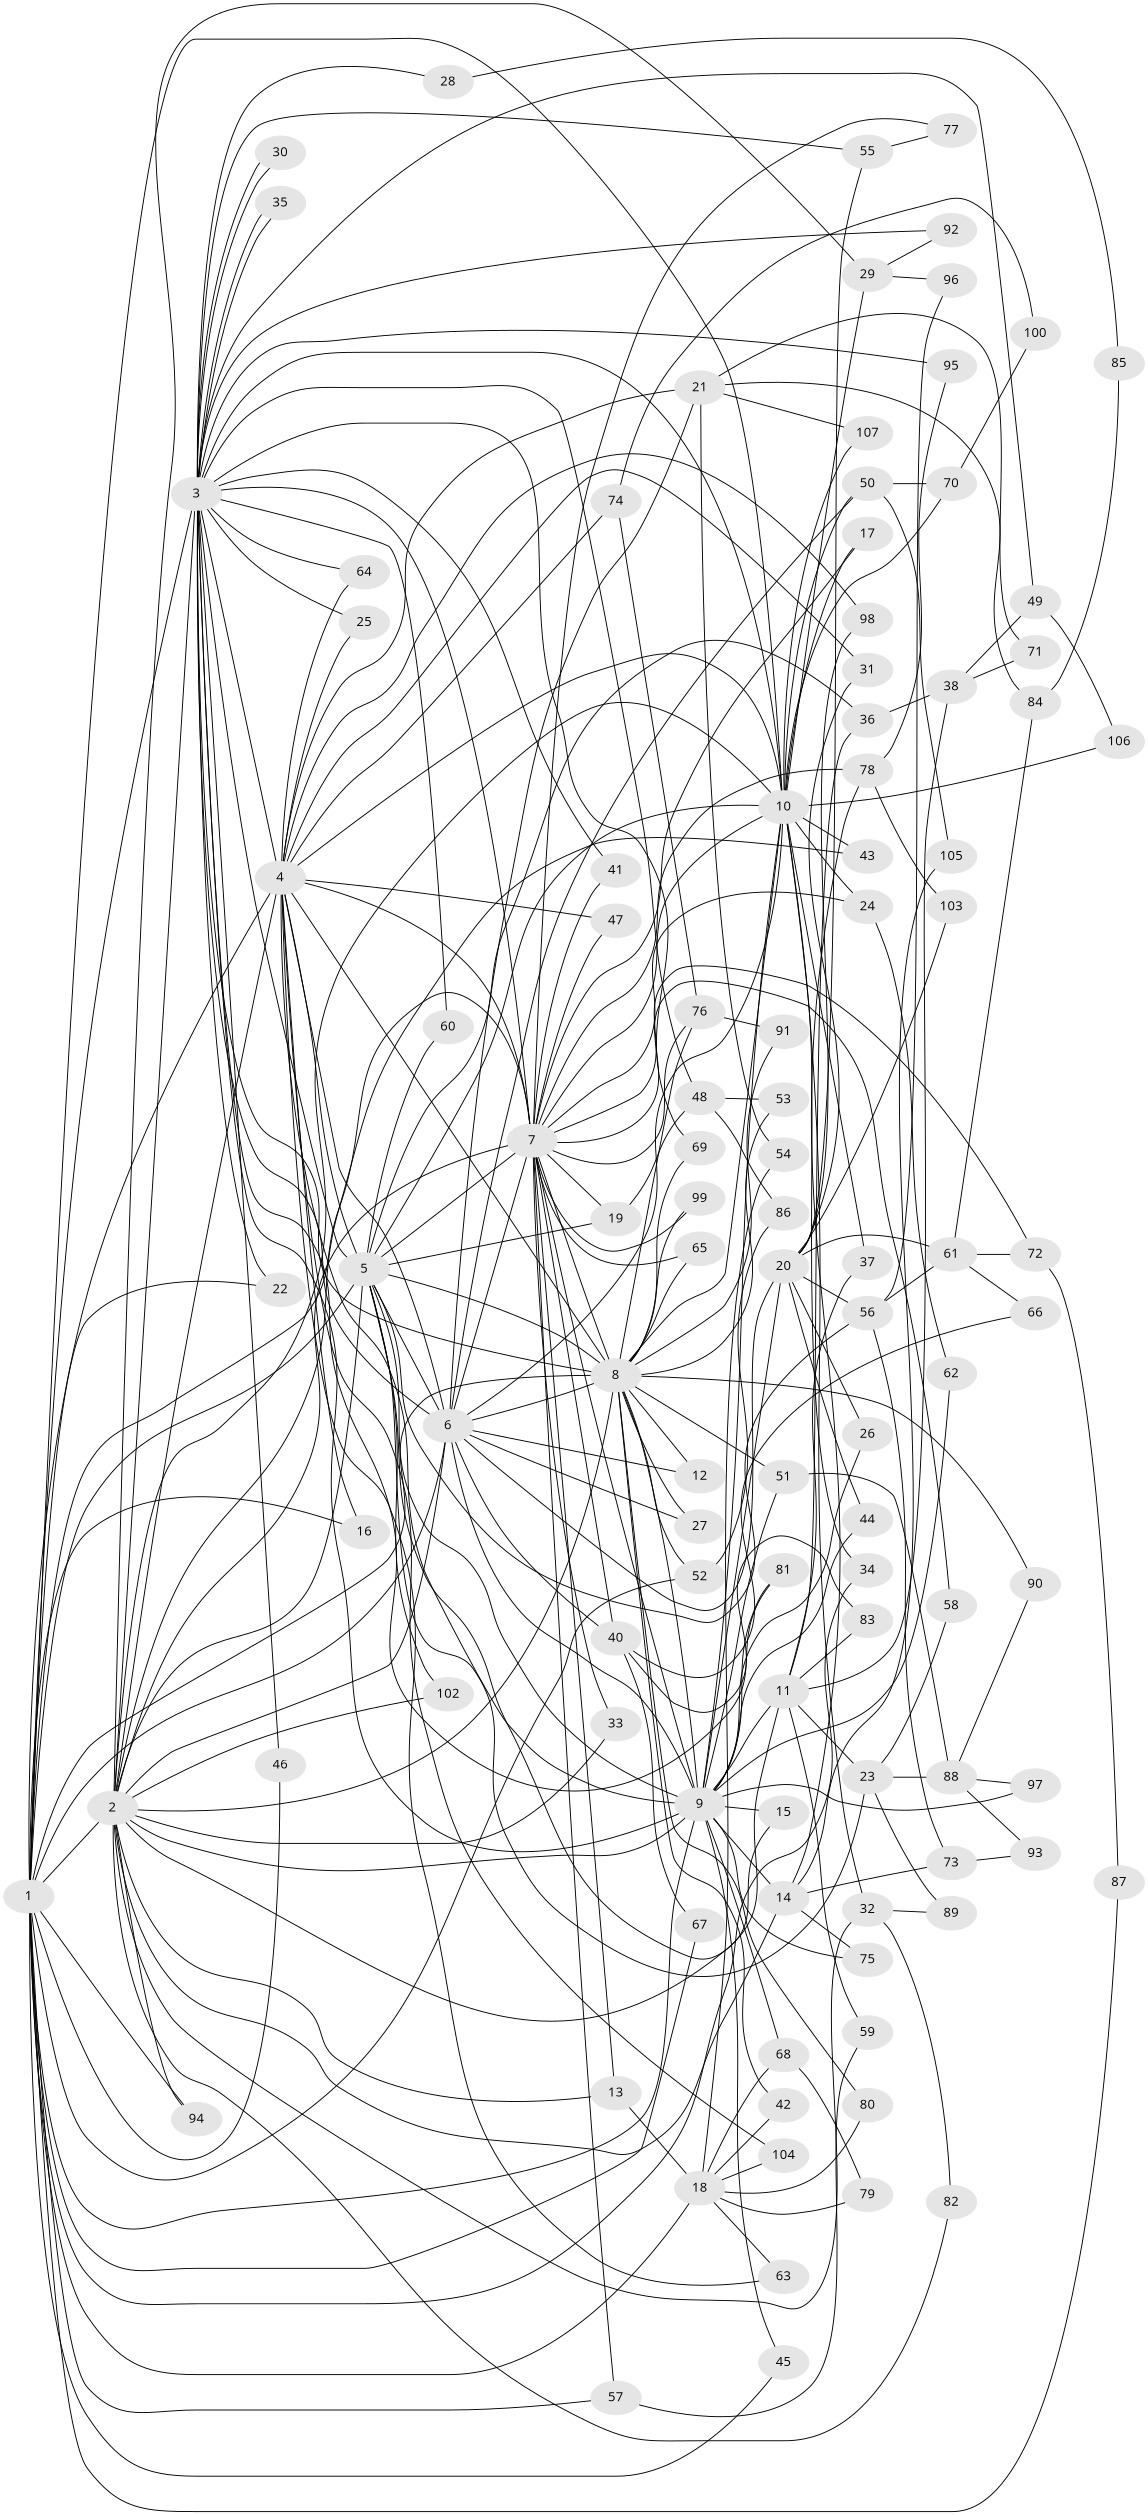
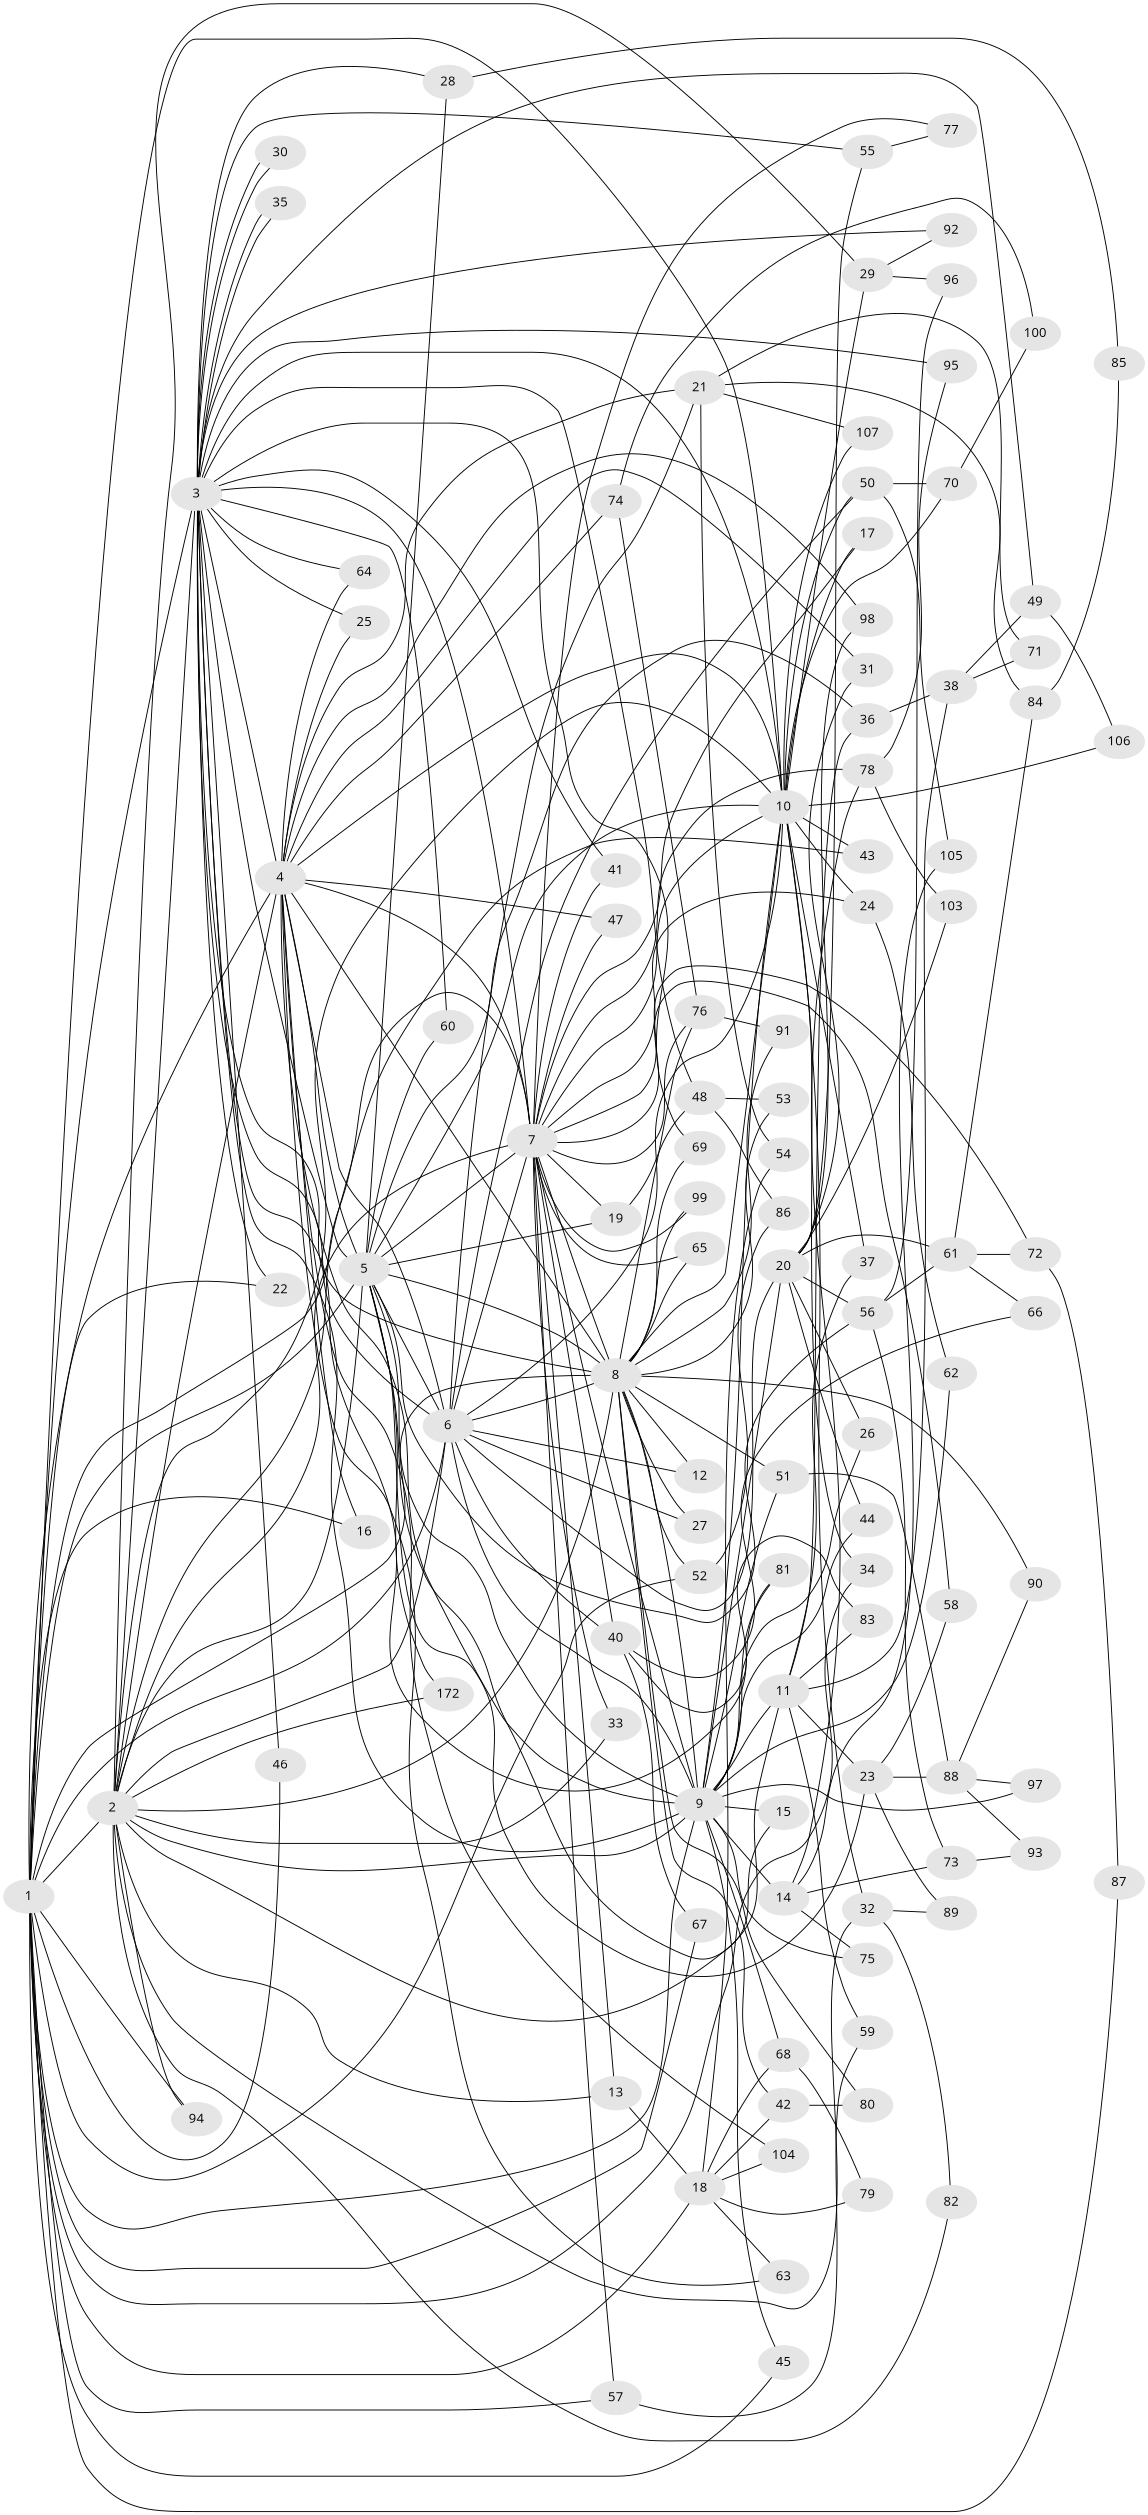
edge "28" -- "5": added
node "102": label "102" -> "172"
edge "2" -- "14": removed
edge "80" -- "18": now "80" -- "42"
